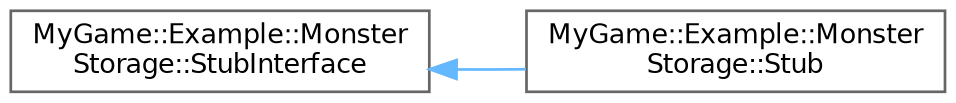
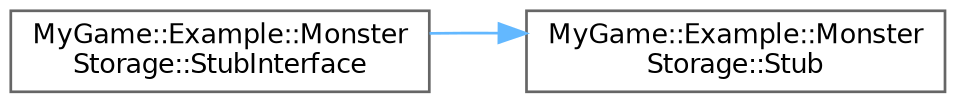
edge "MyGame::Example::Monster Storage::Stub" -> "MyGame::Example::Monster Storage::StubInterface": reversed
